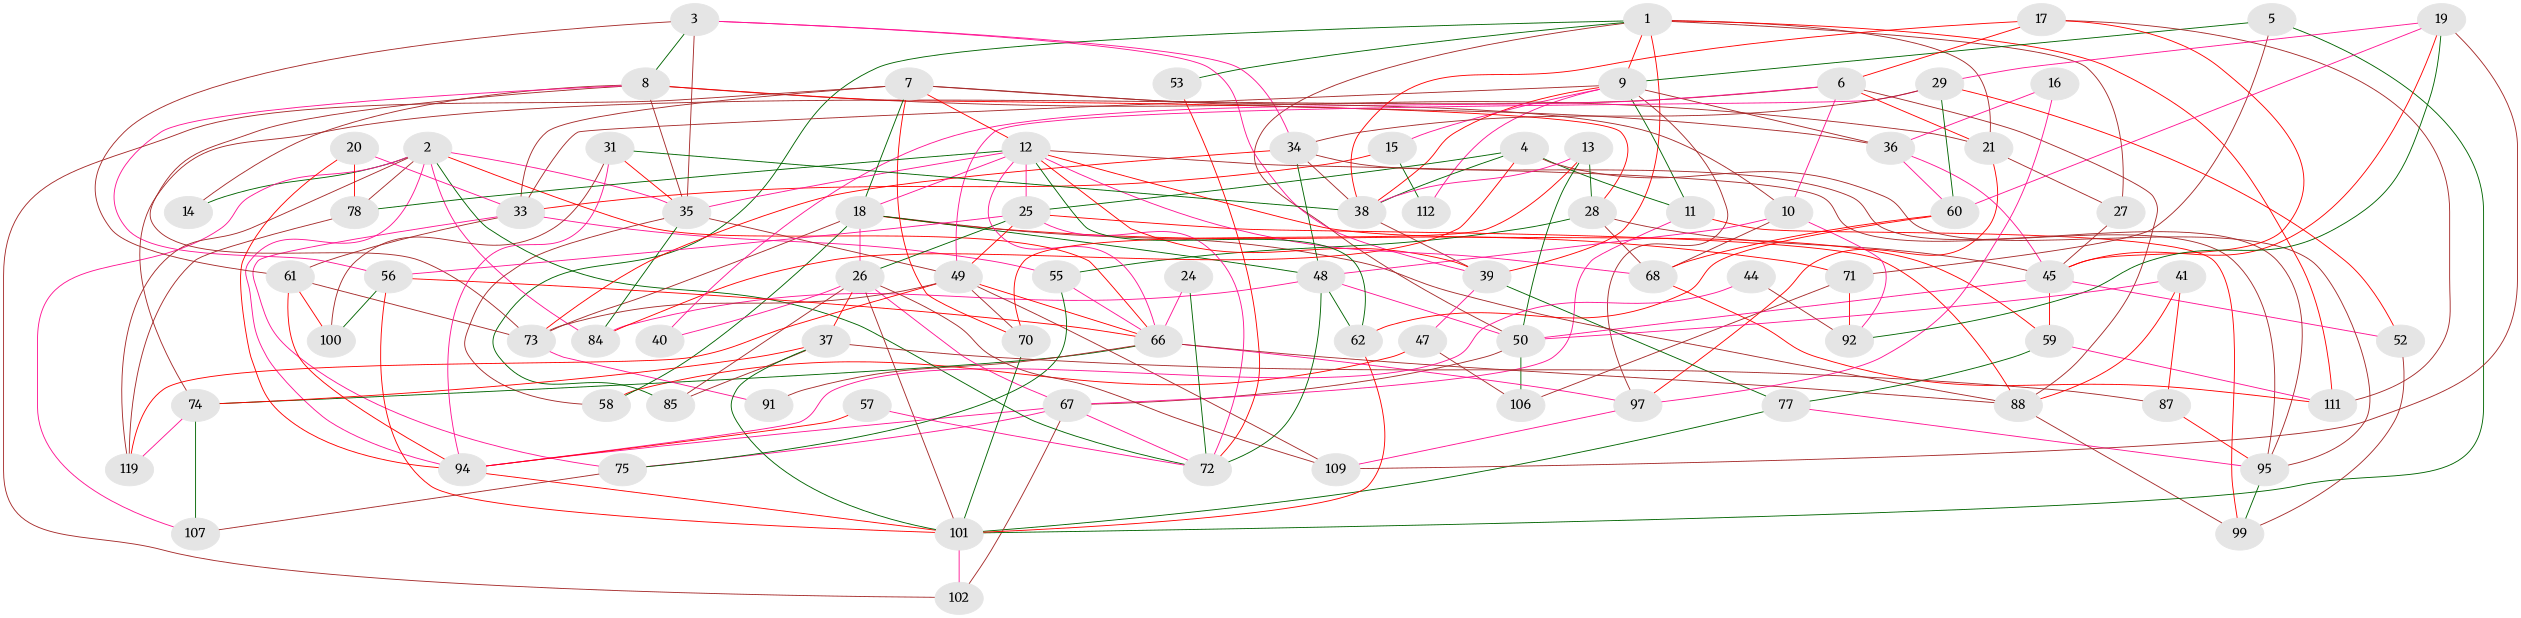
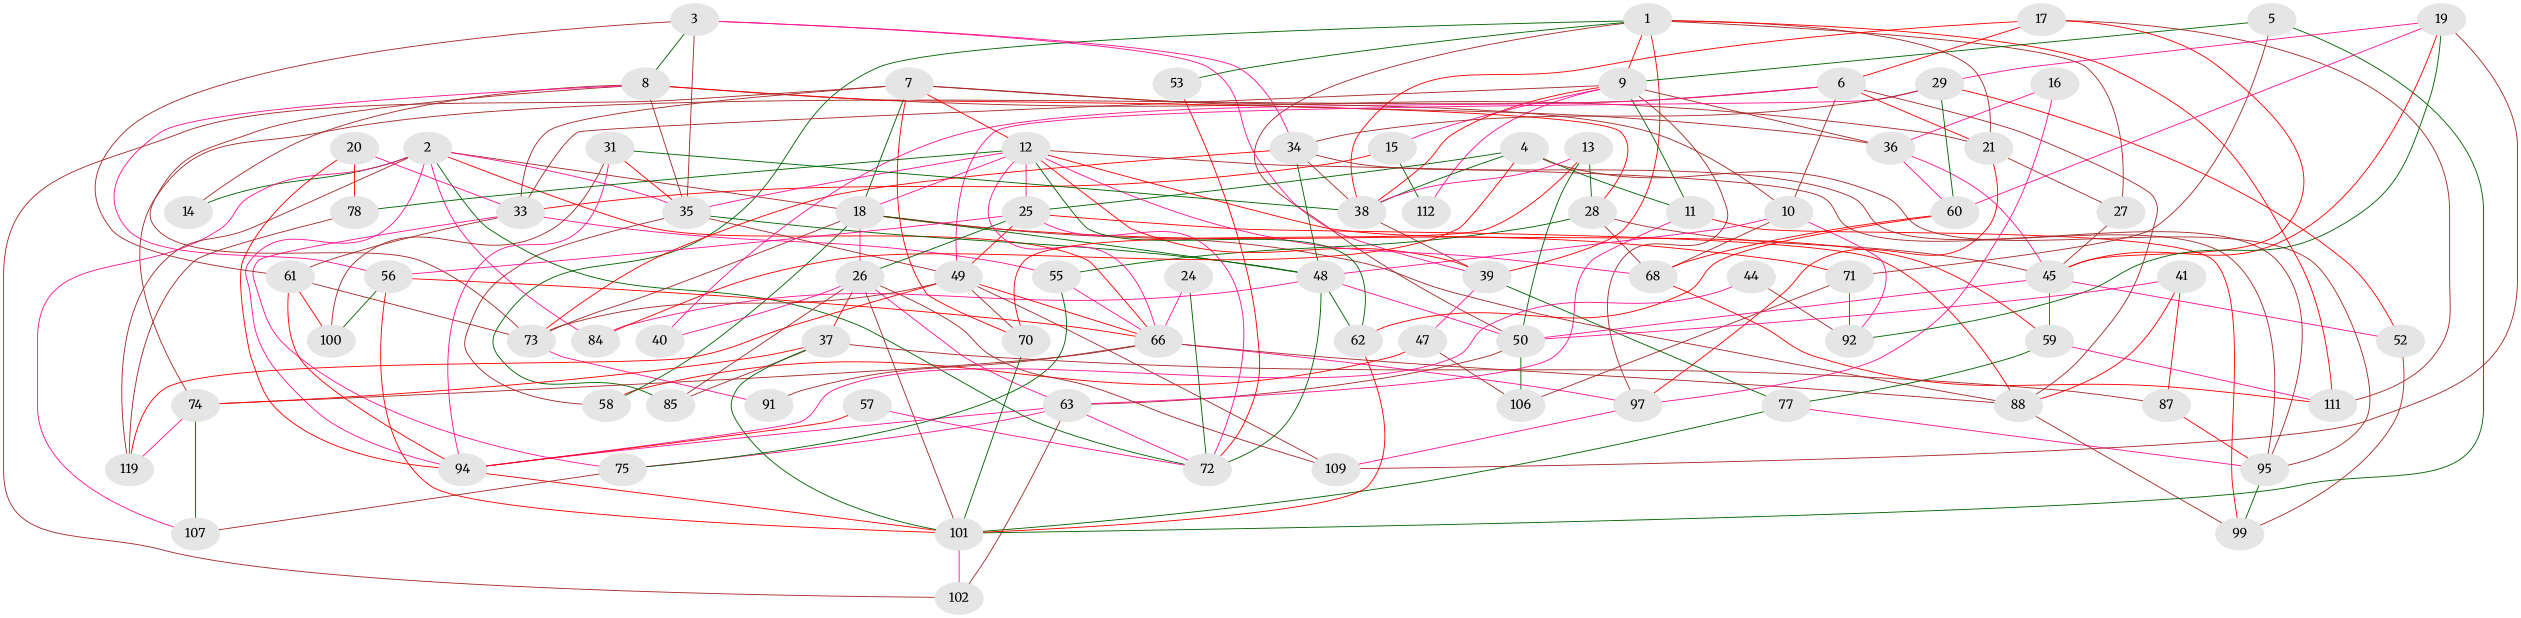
edge "6" -- "10": color deeppink -> brown
edge "2" -- "78": now "2" -- "18"
edge "35" -- "84": now "35" -- "48"
edge "66" -- "74": color darkgreen -> brown
node "67": label "67" -> "63"
